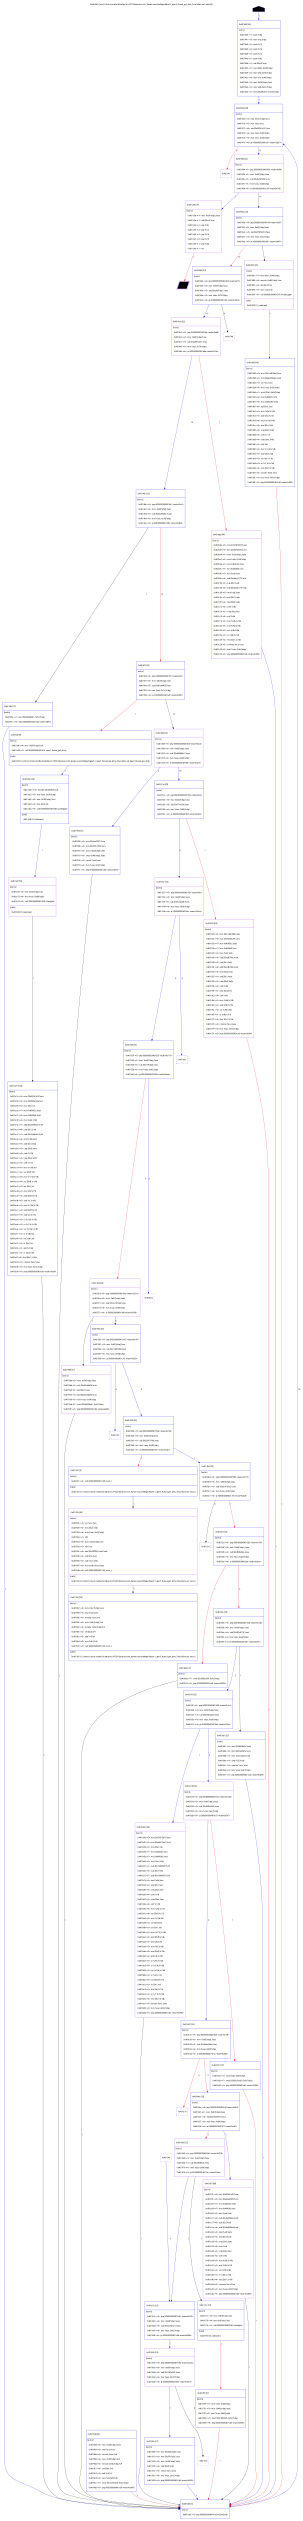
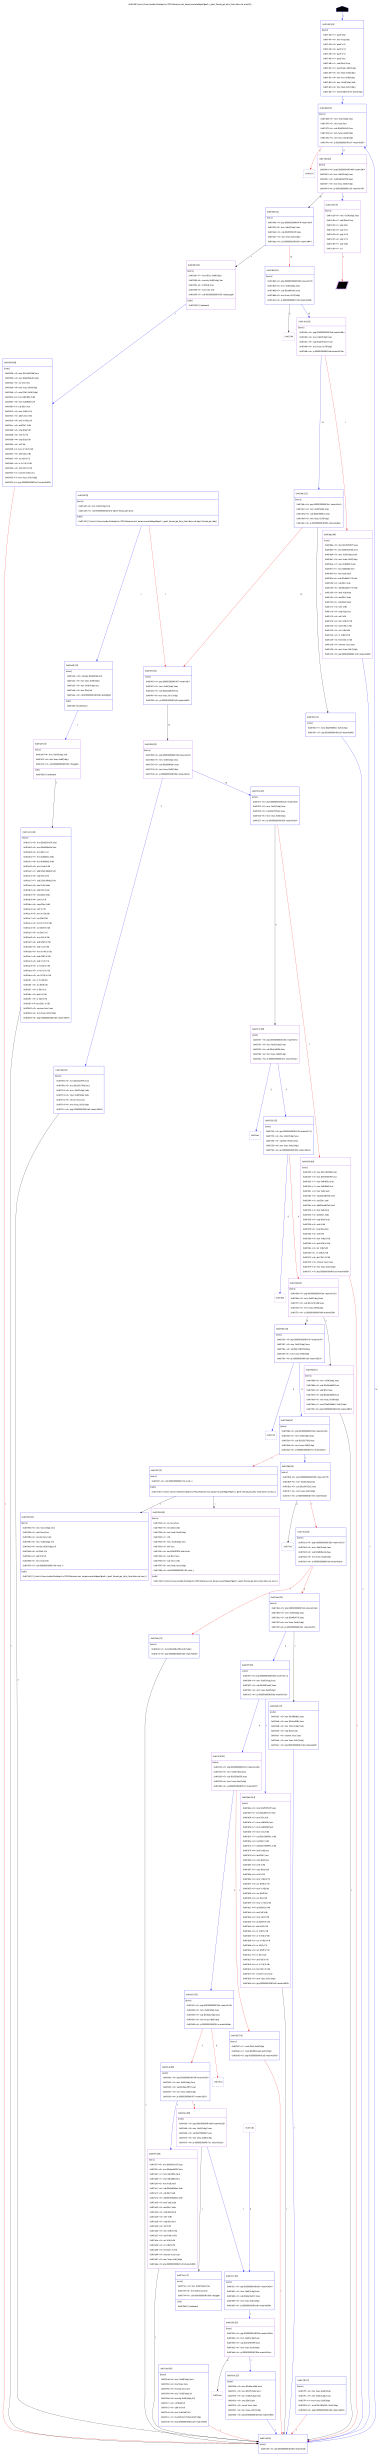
edge "0x4014f2 [22]" -> "0x401a4f [9]": reversed
edge "0x401926 [44]" -> "0x401952 [35]": now "0x401921 [5]" -> "0x401952 [35]"
edge "0x4017ec [13]" -> "0x4017f9 [21]": removed, label "1"
